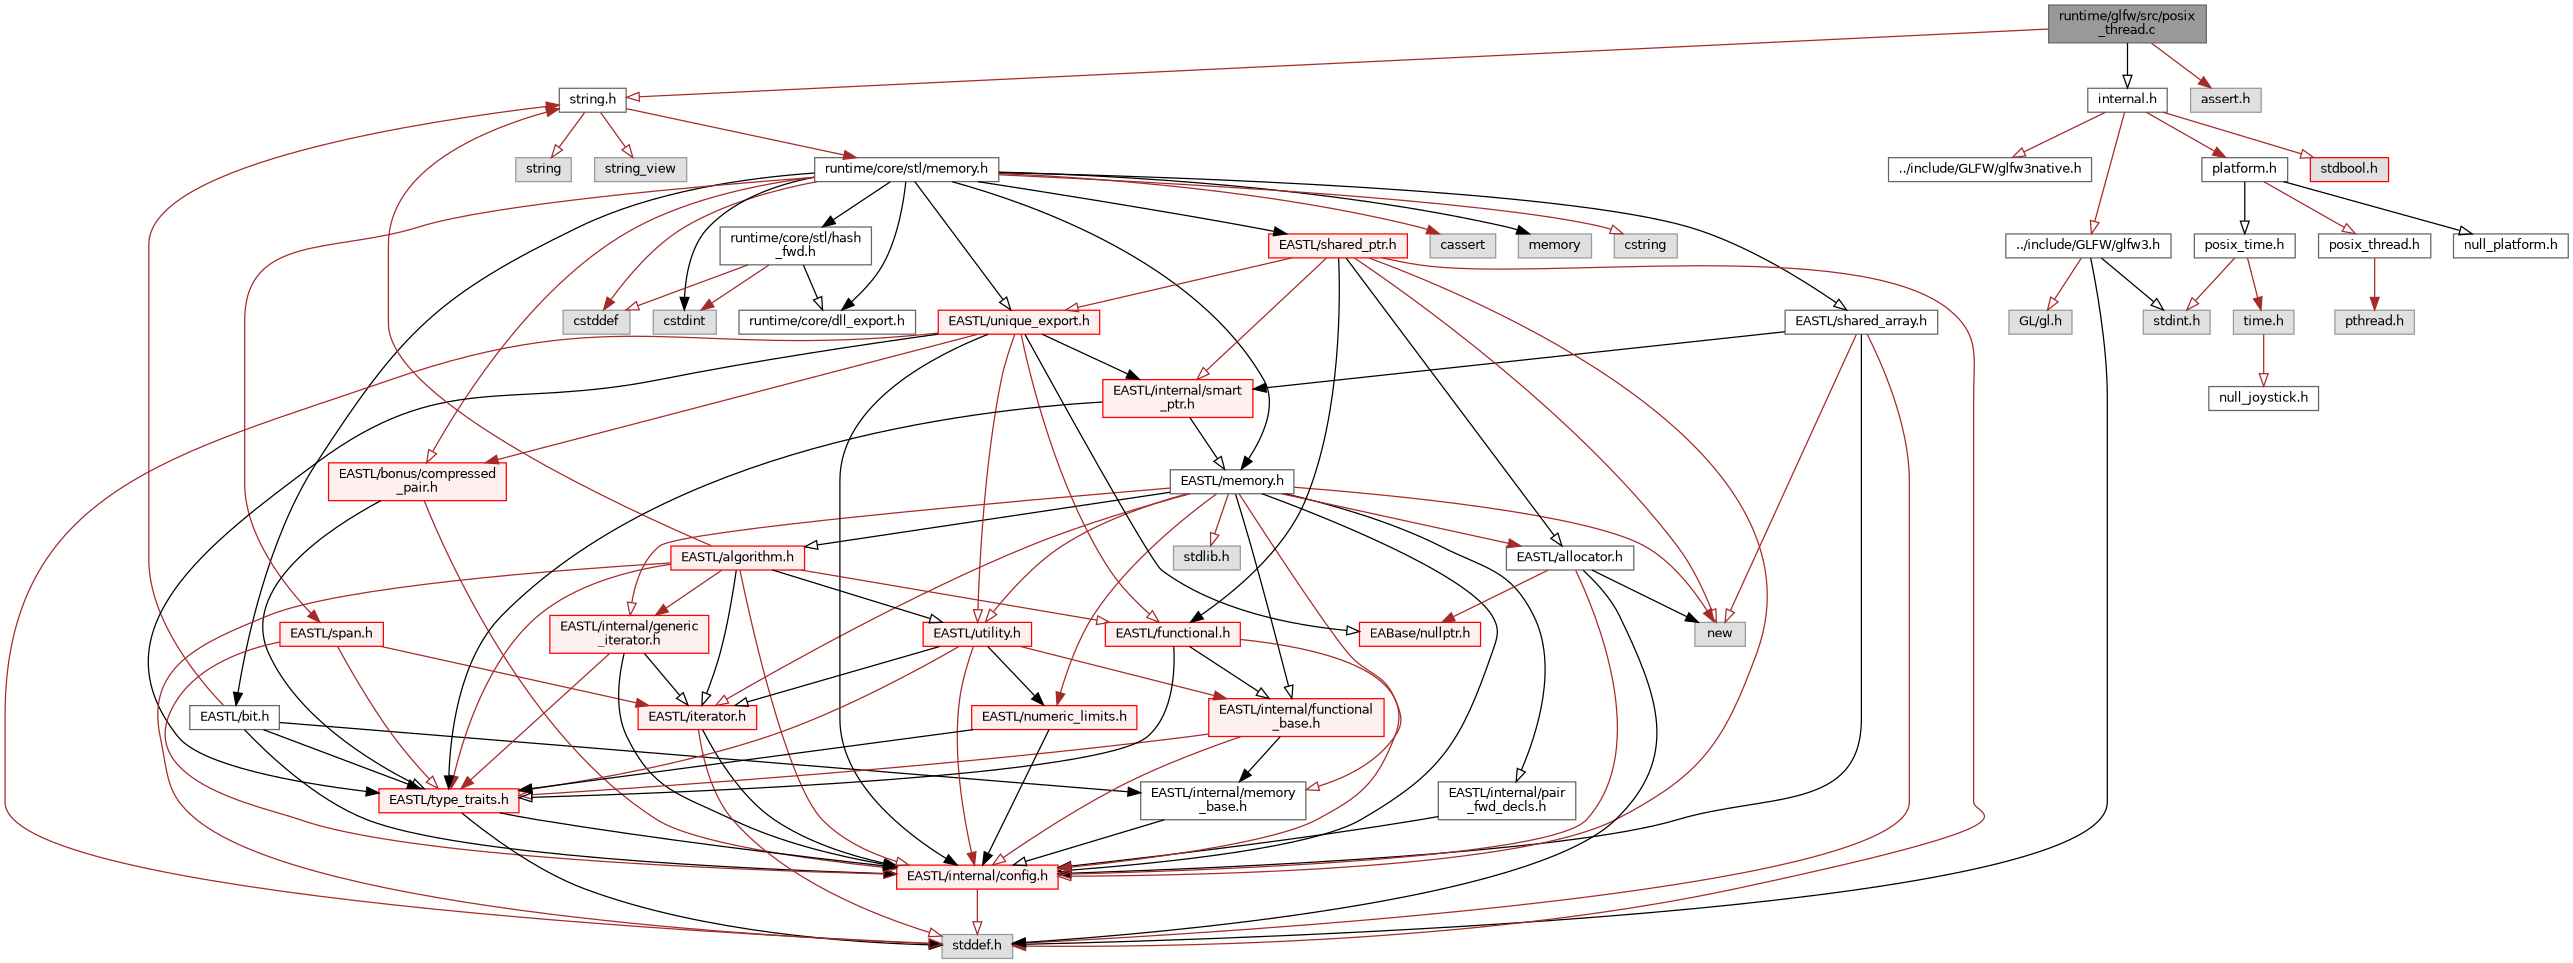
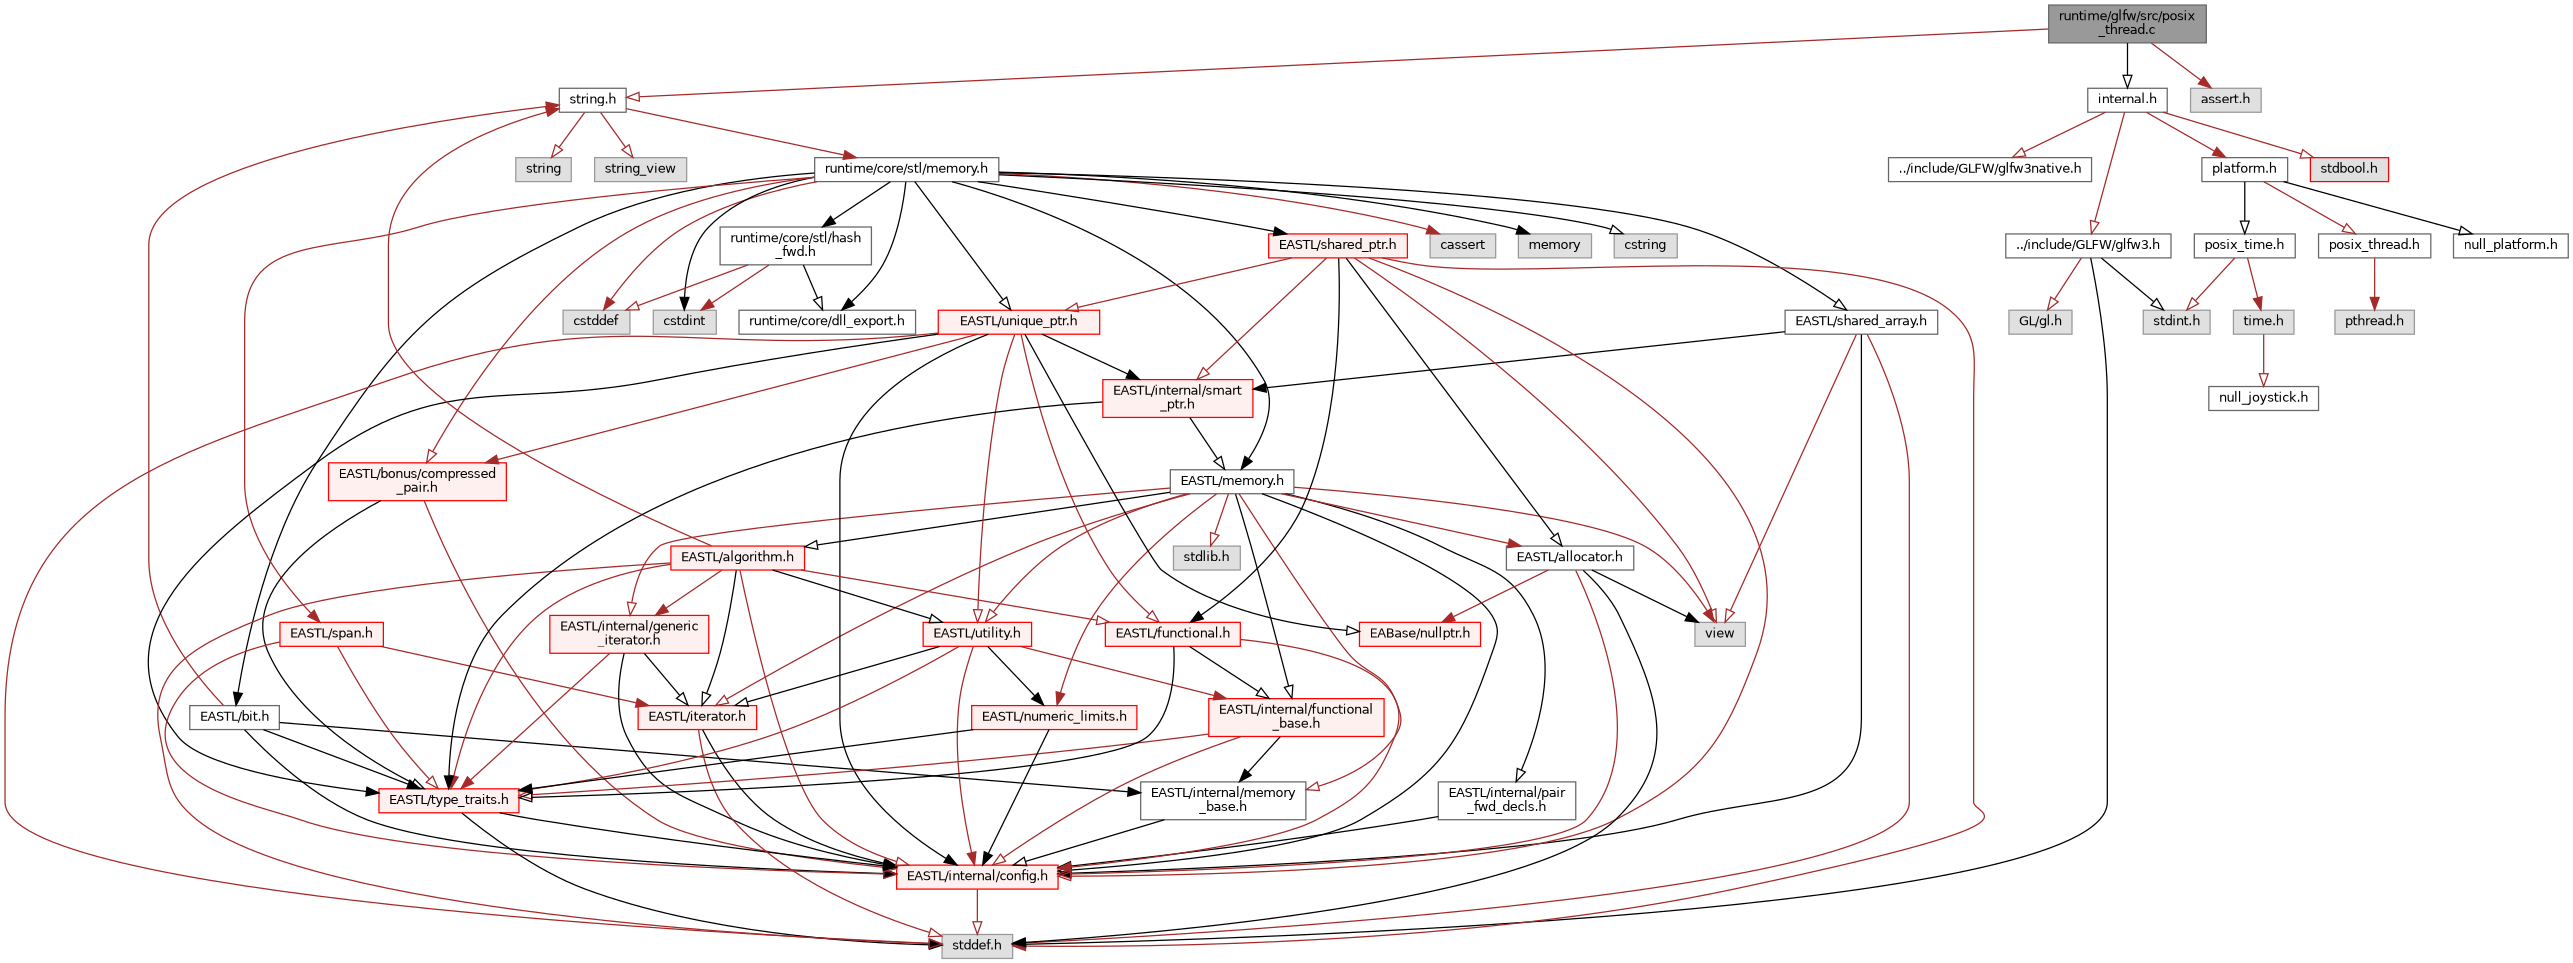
edge "runtime/core/stl/memory.h" -> "cstring": color brown -> black
node "EASTL/unique_export.h": label "EASTL/unique_export.h" -> "EASTL/unique_ptr.h"
node "new": label "new" -> "view"
